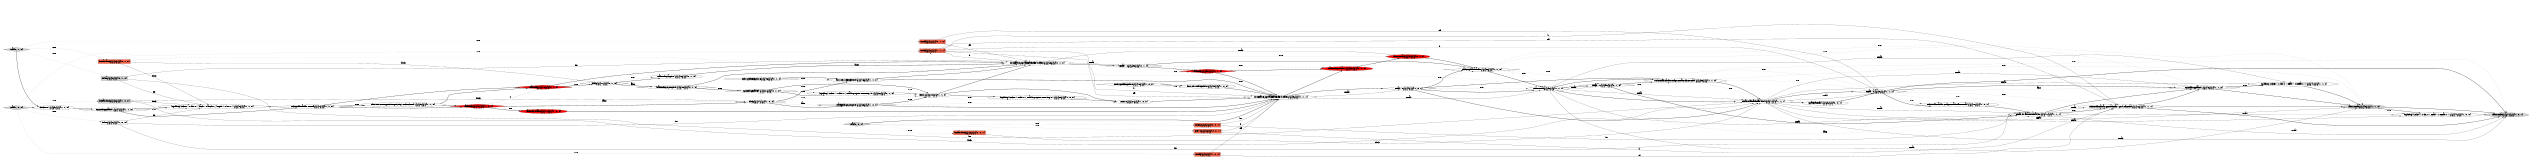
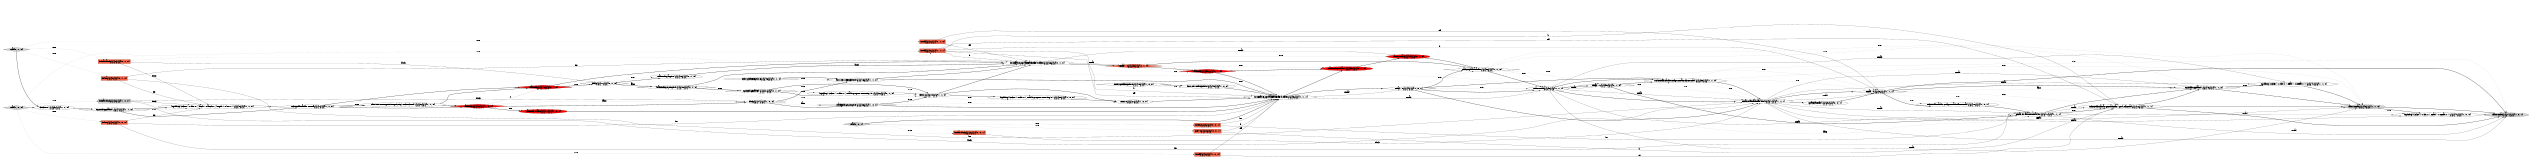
node "nRead > 0@@@29@@@['0', '1', '0']": fillcolor white -> tomato
node "int len@@@2@@@['0', '1', '0']": fillcolor lightgray -> tomato
edge "nRead > 0@@@38@@@['0', '1', '0']" -> "nRead = fillReadBuffer(block)@@@7@@@['1', '1', '1']": added, label "true"
node "int len@@@2@@@['1', '0', '0']": fillcolor white -> tomato
